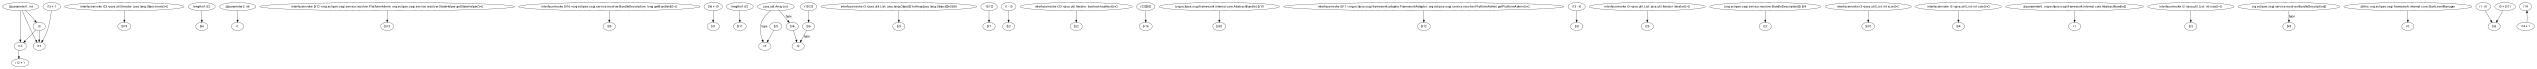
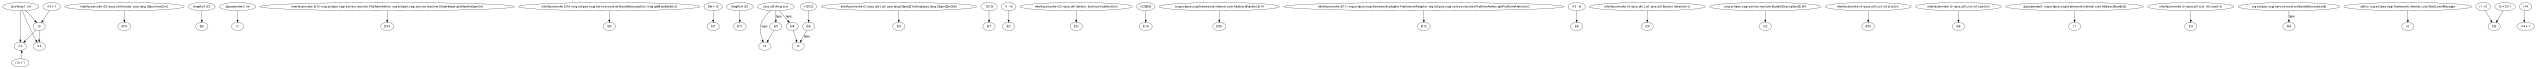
node "@parameter1: int": label "@parameter1: int" -> "@toArray1: int"
edge "java.util.ArrayList" -> "$r5": added, label "type"
edge "i14 + 1" -> "i14": reversed
edge "i13 + 1" -> "i13": now "i13 + 1" -> "i0"
edge "i12" -> "i12 + 1": reversed
